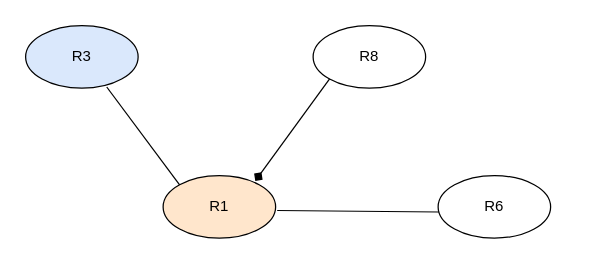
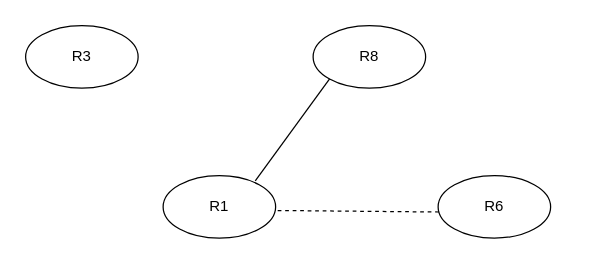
node "R3": fillcolor #dae8fc -> #ffffff
edge "R3" -- "R1": removed
edge "R8" -> "R1": arrowhead diamond -> none
node "R1": fillcolor #ffe6cc -> #ffffff
edge "R1" -- "R6": style solid -> dashed
